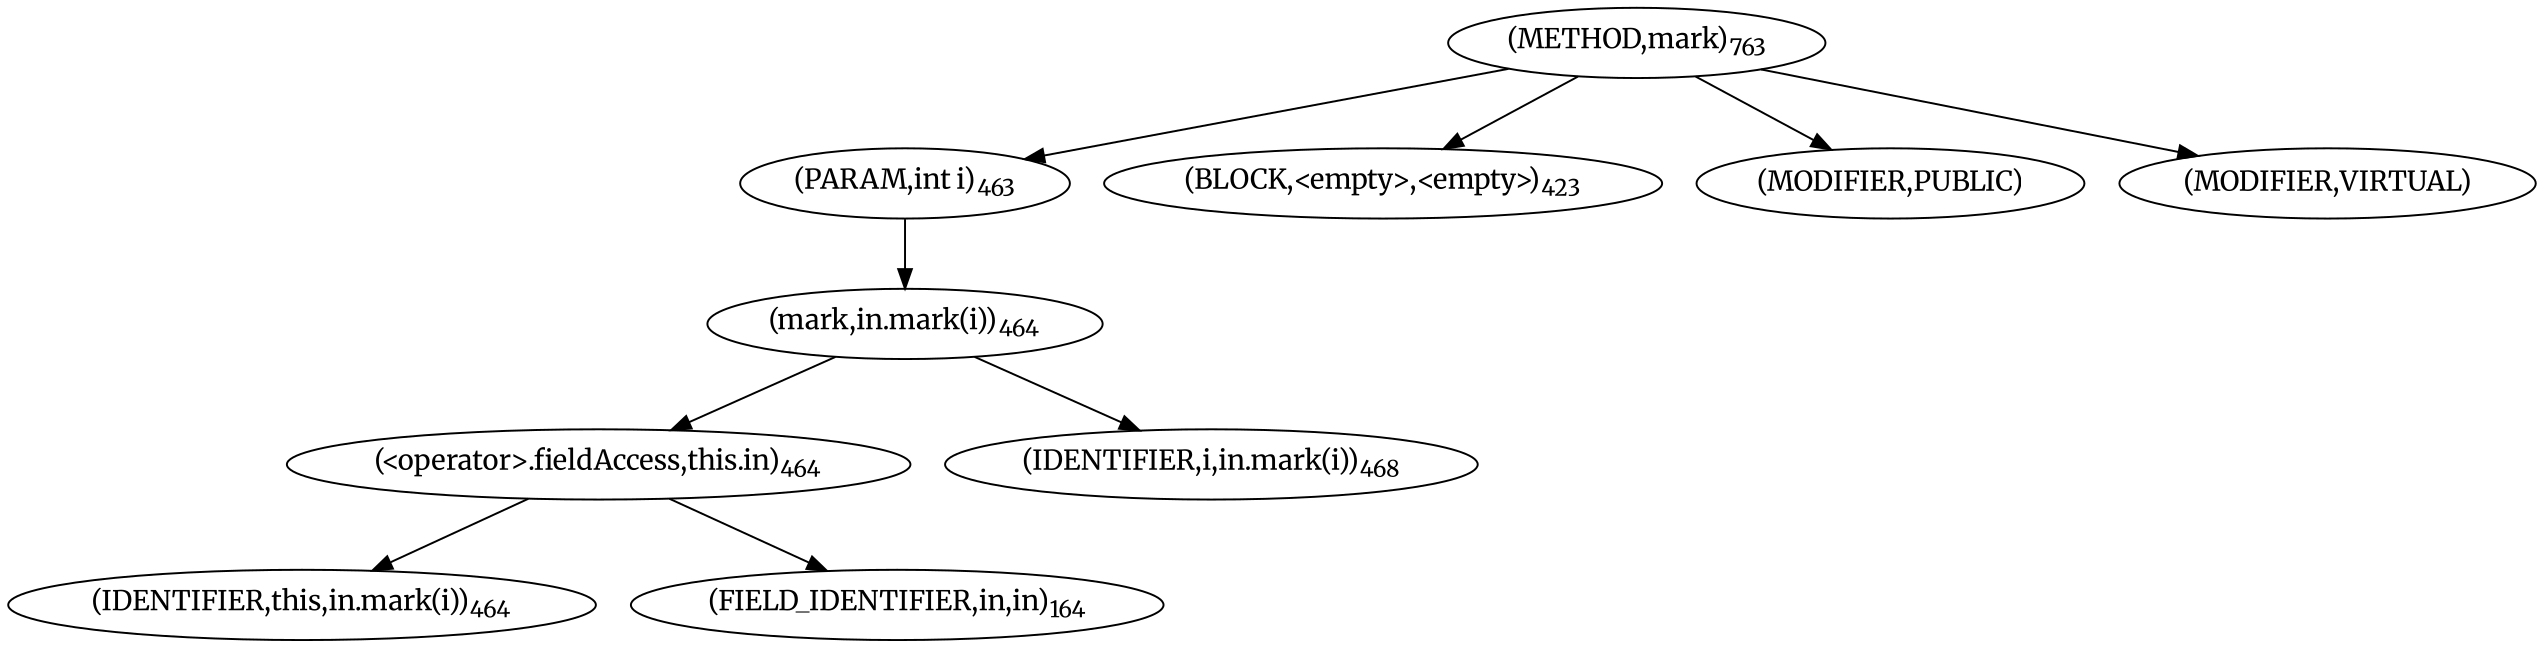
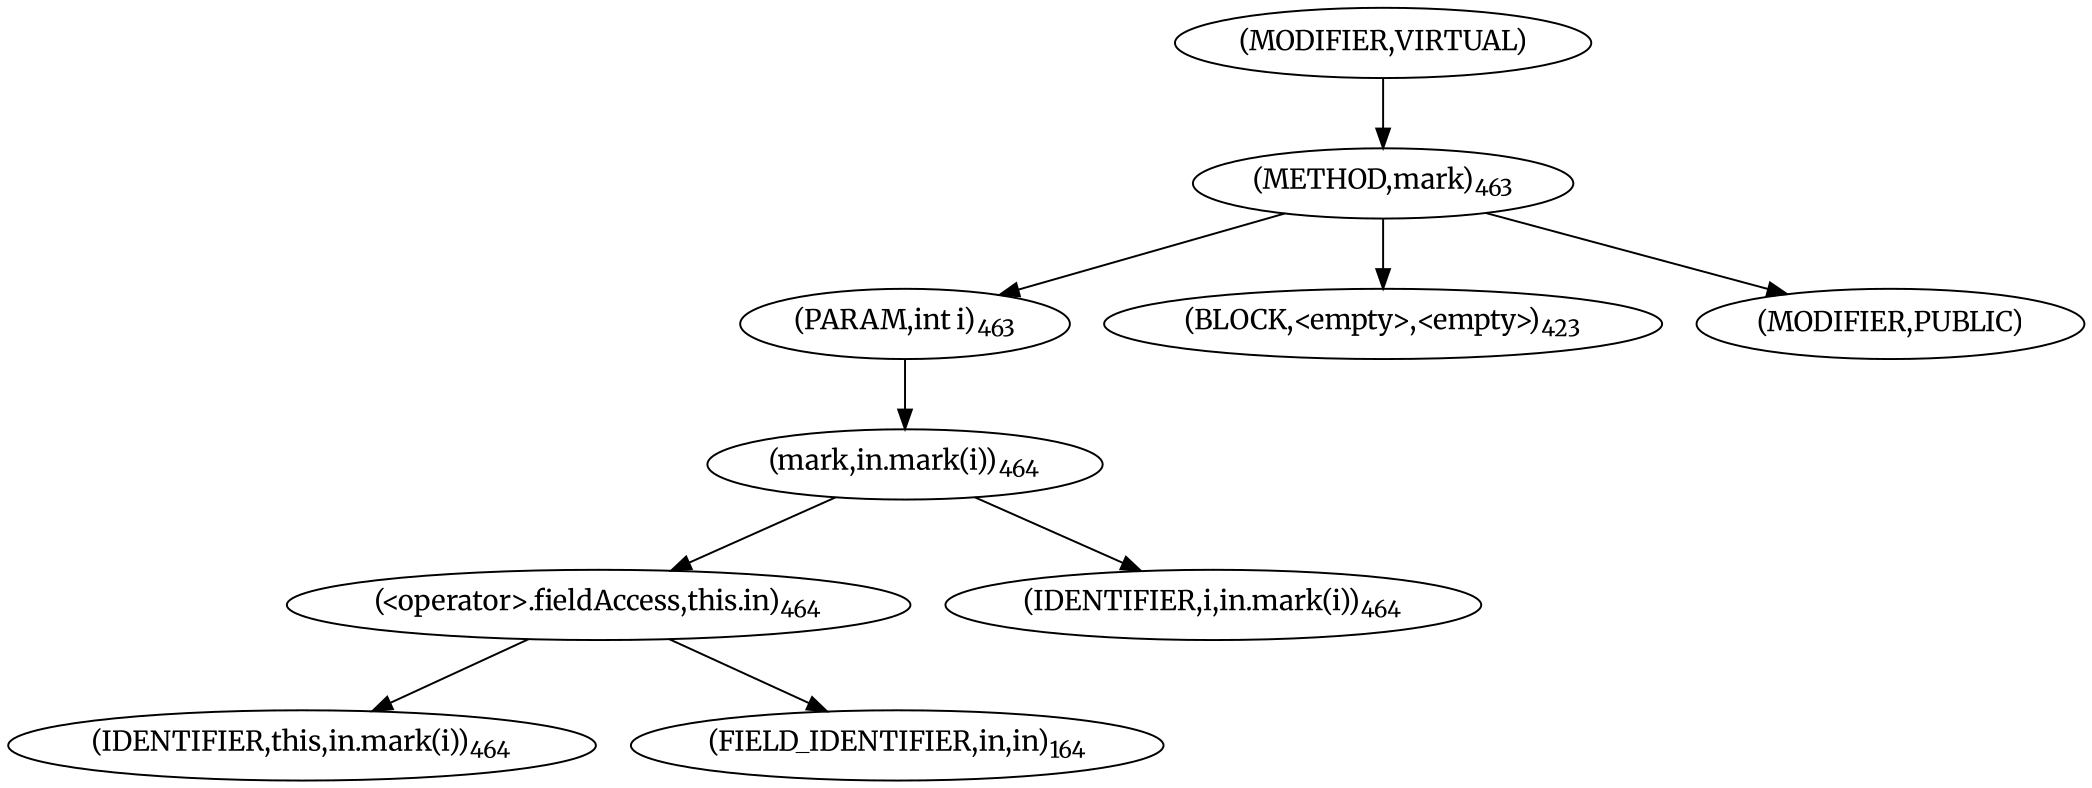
node "(METHOD,mark)": text "763" -> "463"
edge "(METHOD,mark)" -> "(MODIFIER,VIRTUAL)": reversed
node "(IDENTIFIER,i,in.mark(i))": text "468" -> "464"
